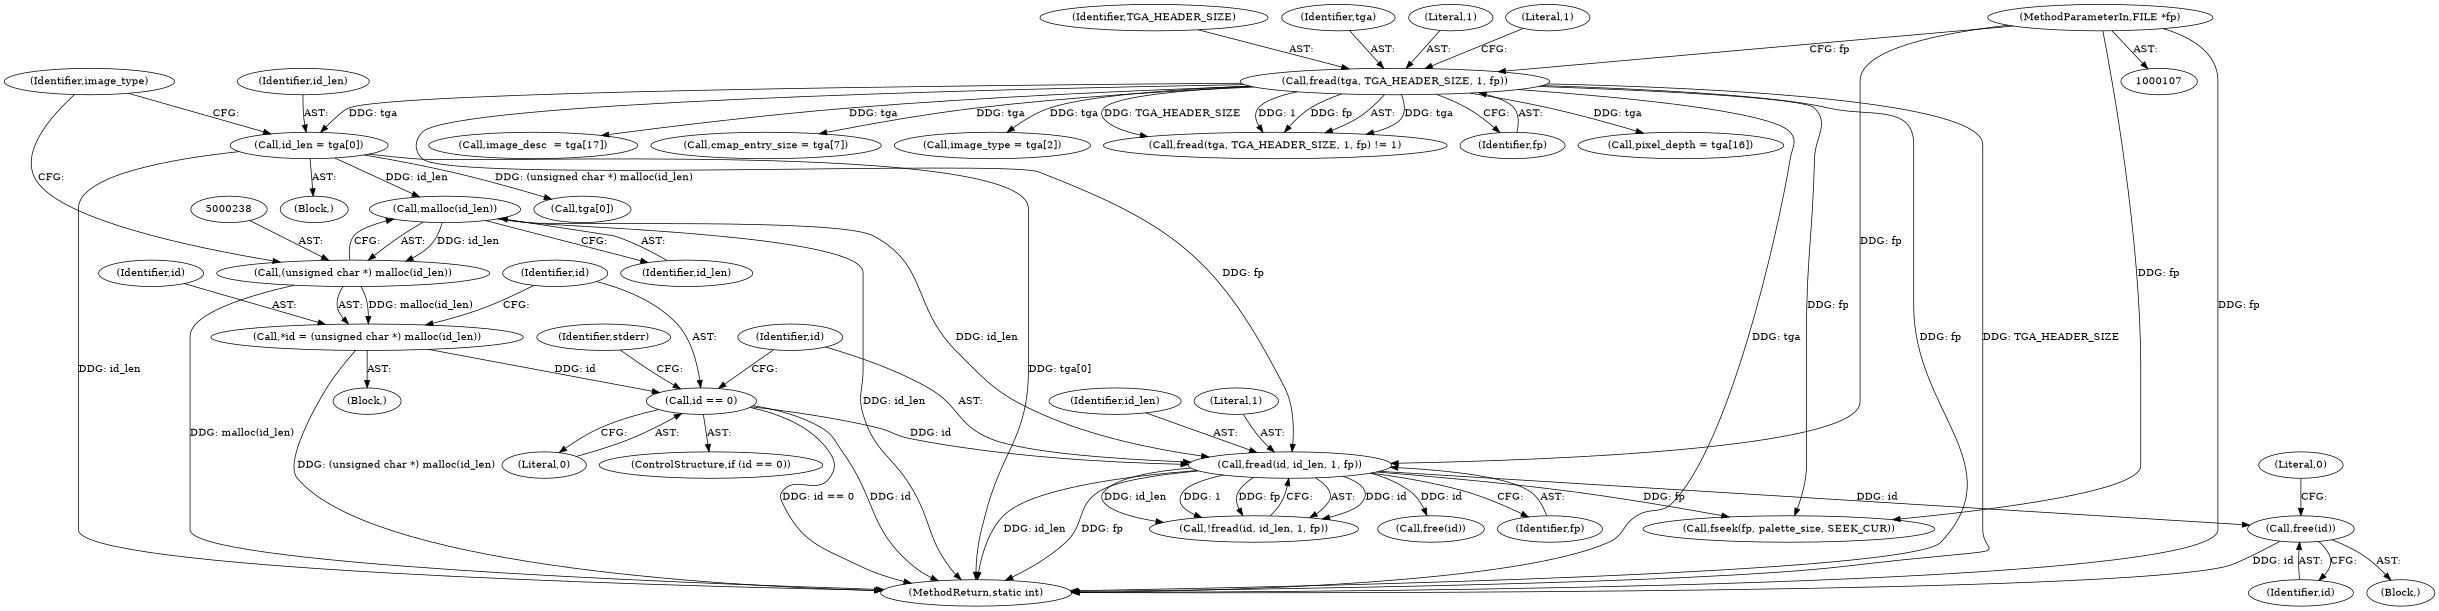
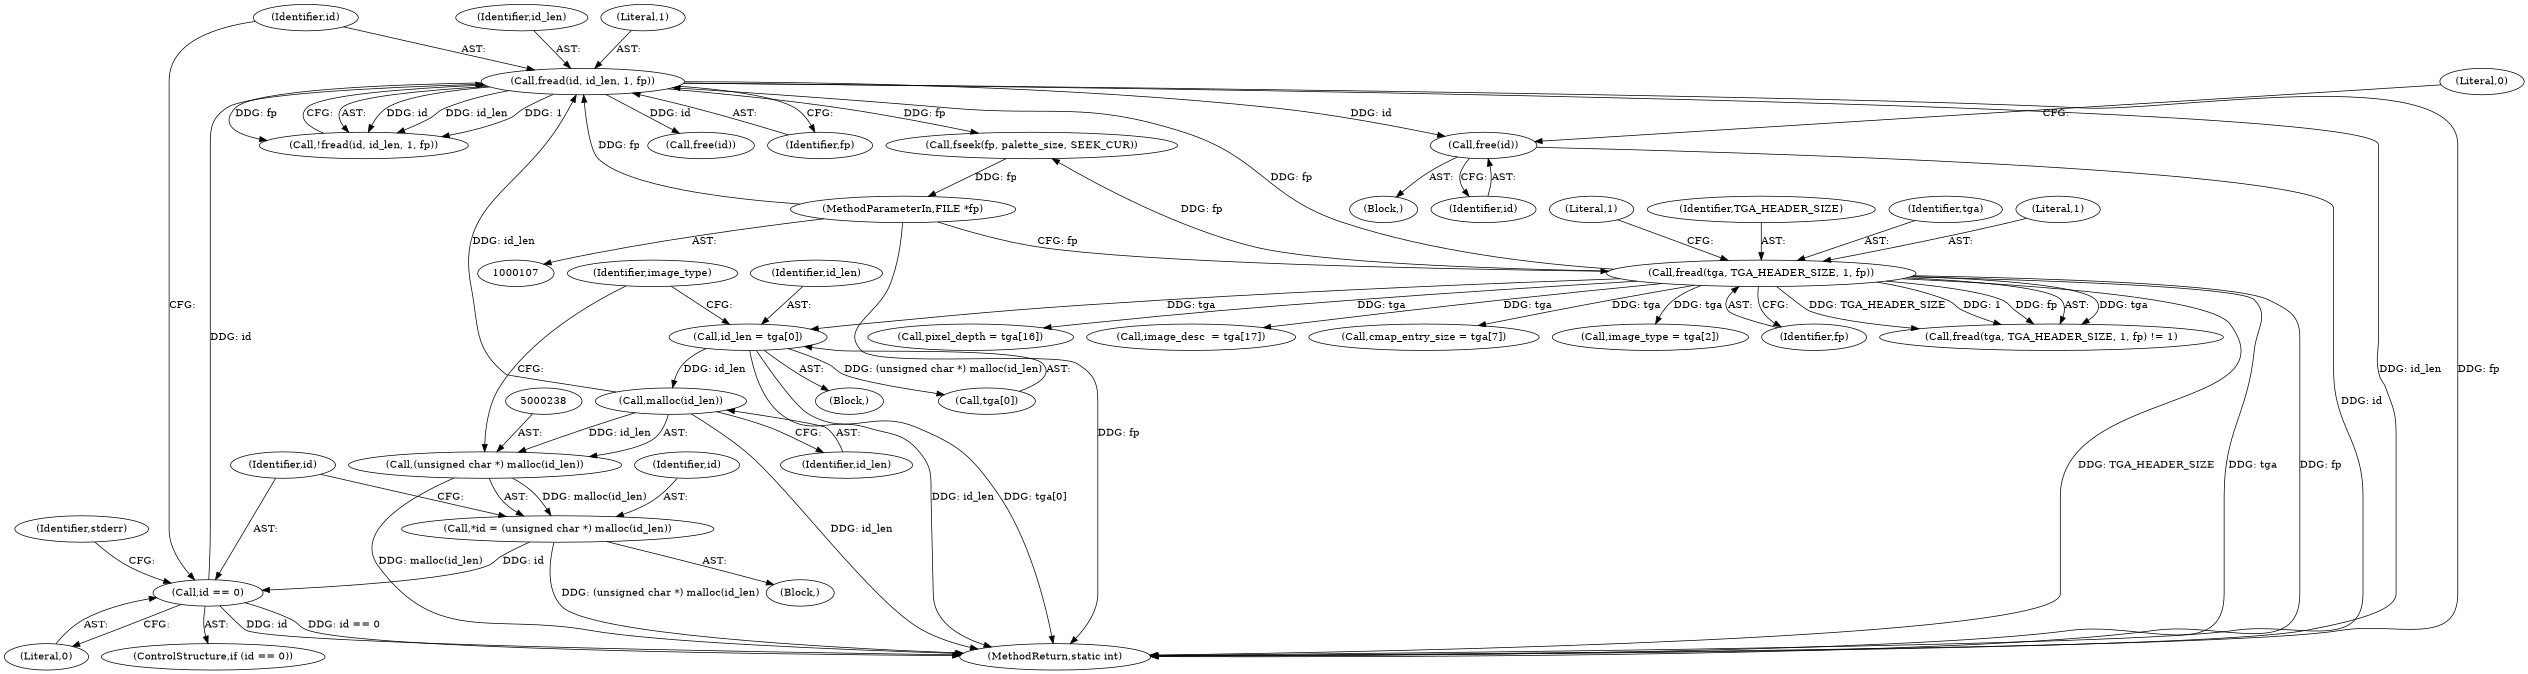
edge "(Call,(unsigned char *) malloc(id_len))" -> "(Call,malloc(id_len))": removed, label "CFG:"
edge "(Call,tga[0])" -> "(Call,id_len = tga[0])": added, label "AST:"
edge "(MethodParameterIn,FILE *fp)" -> "(Call,fseek(fp, palette_size, SEEK_CUR))": reversed
